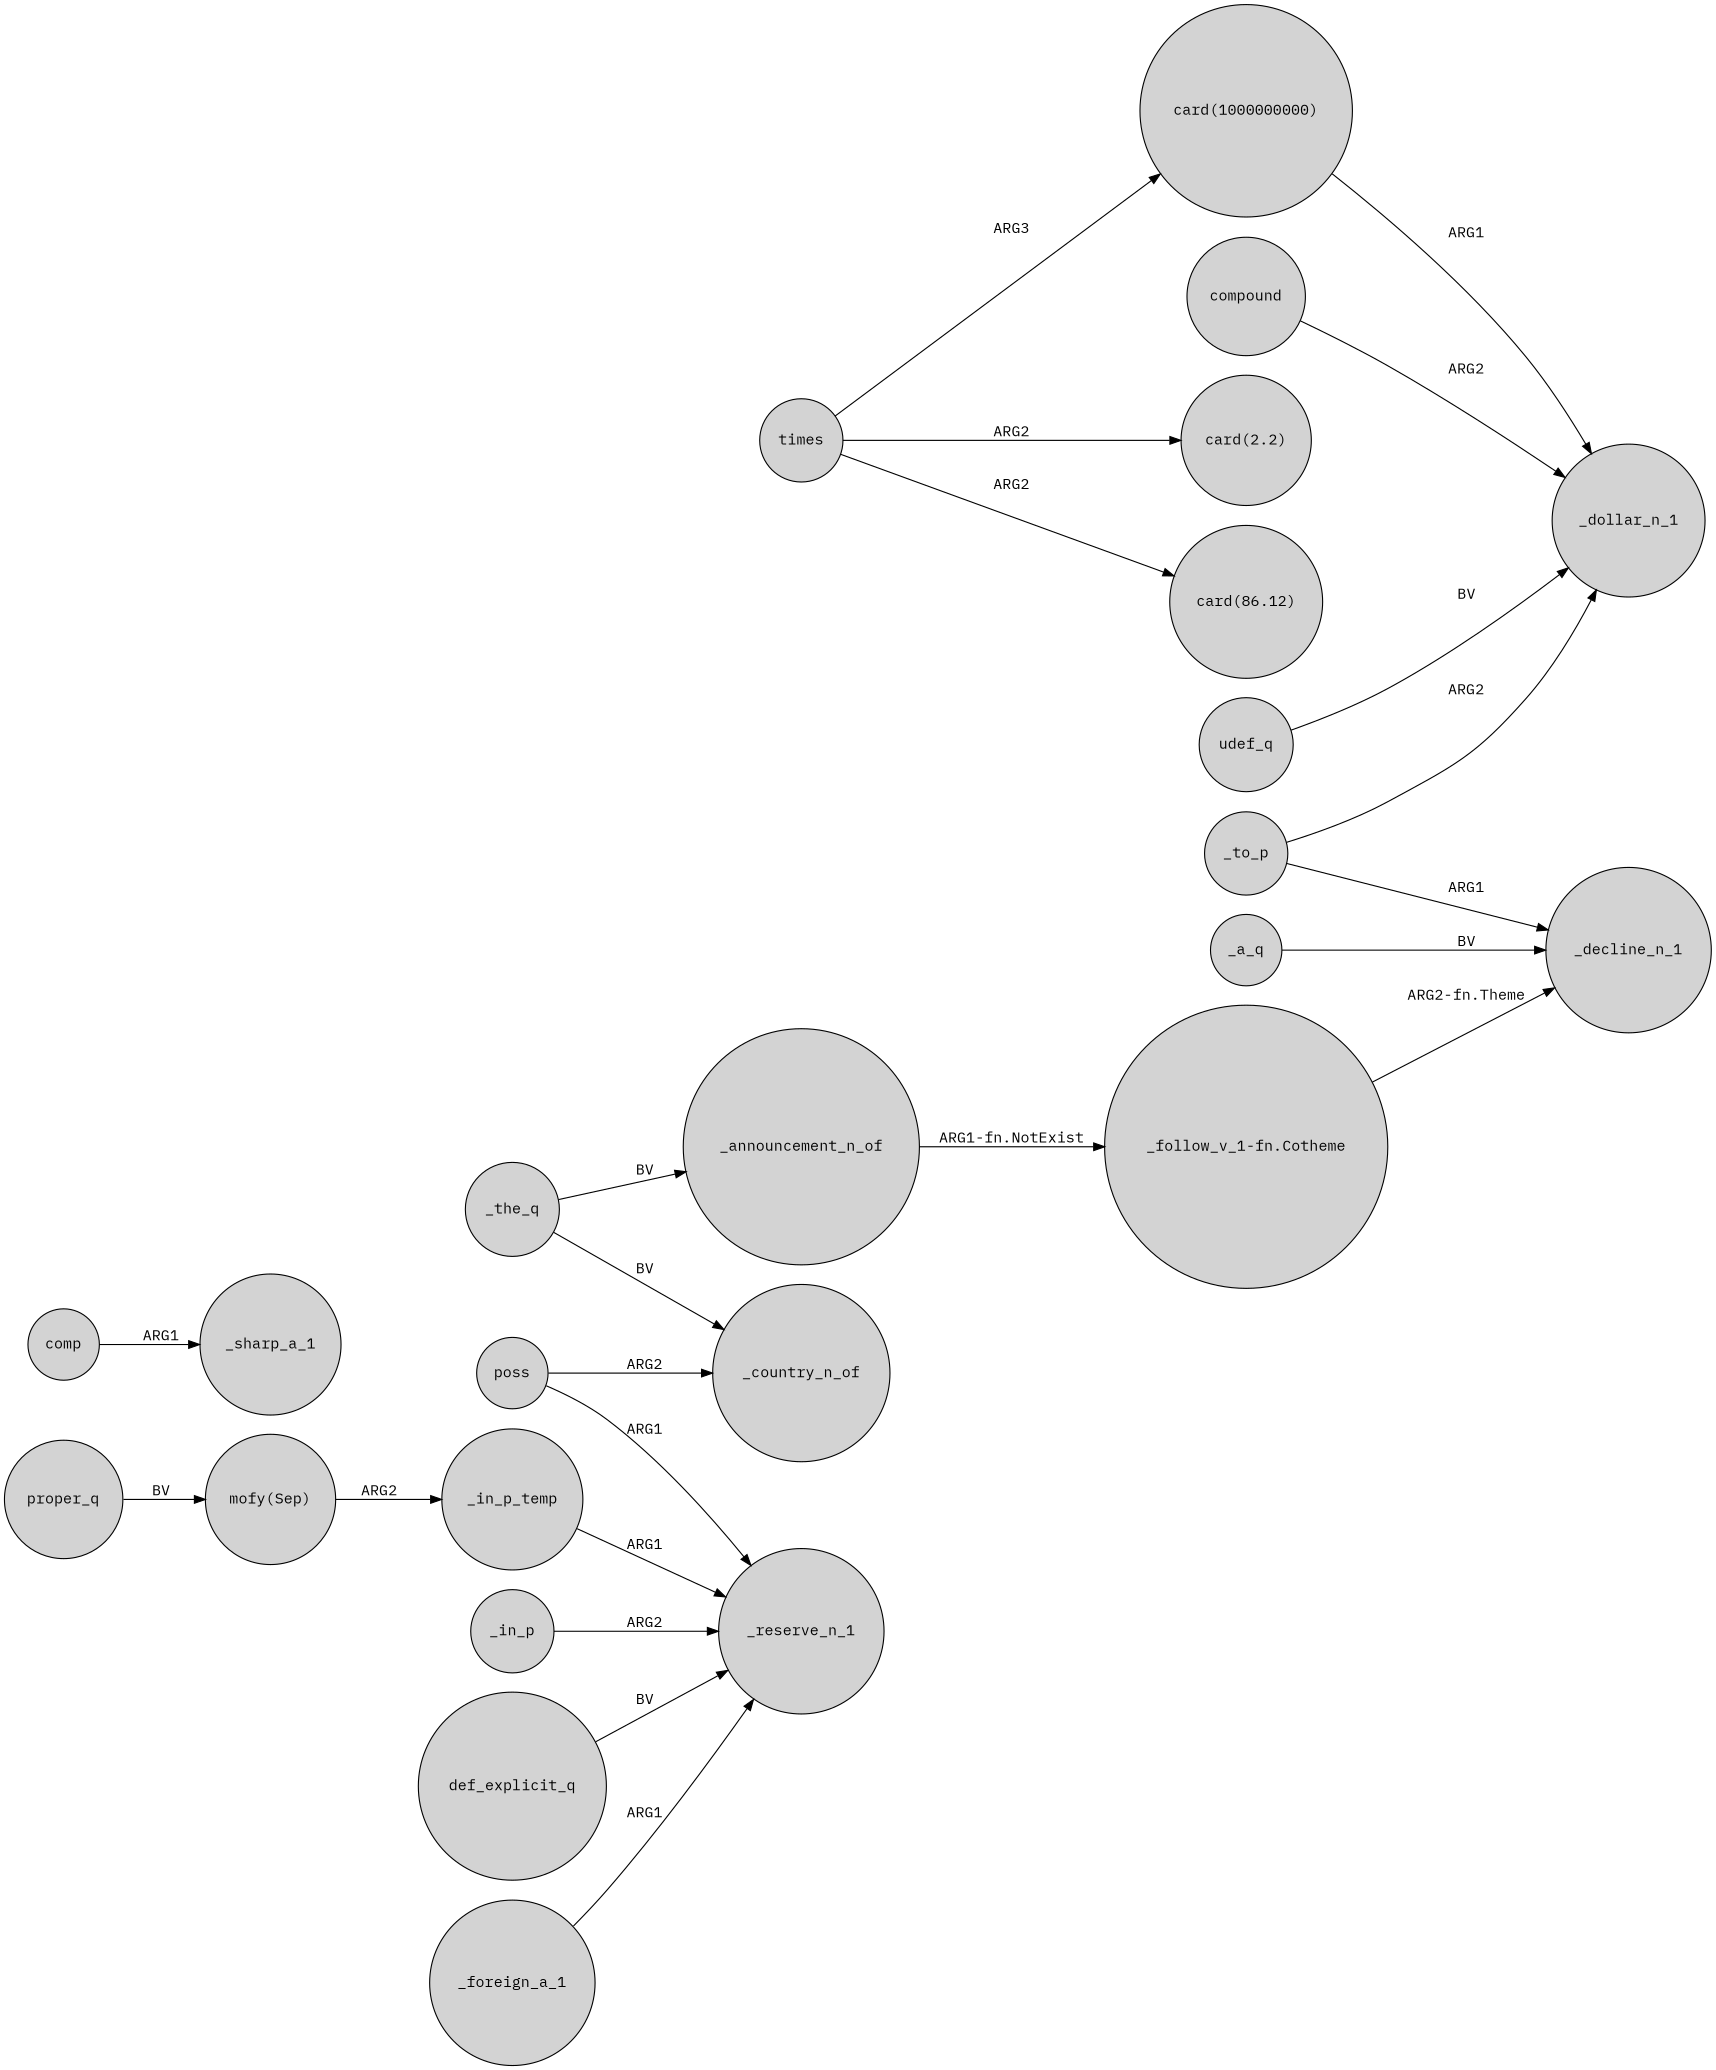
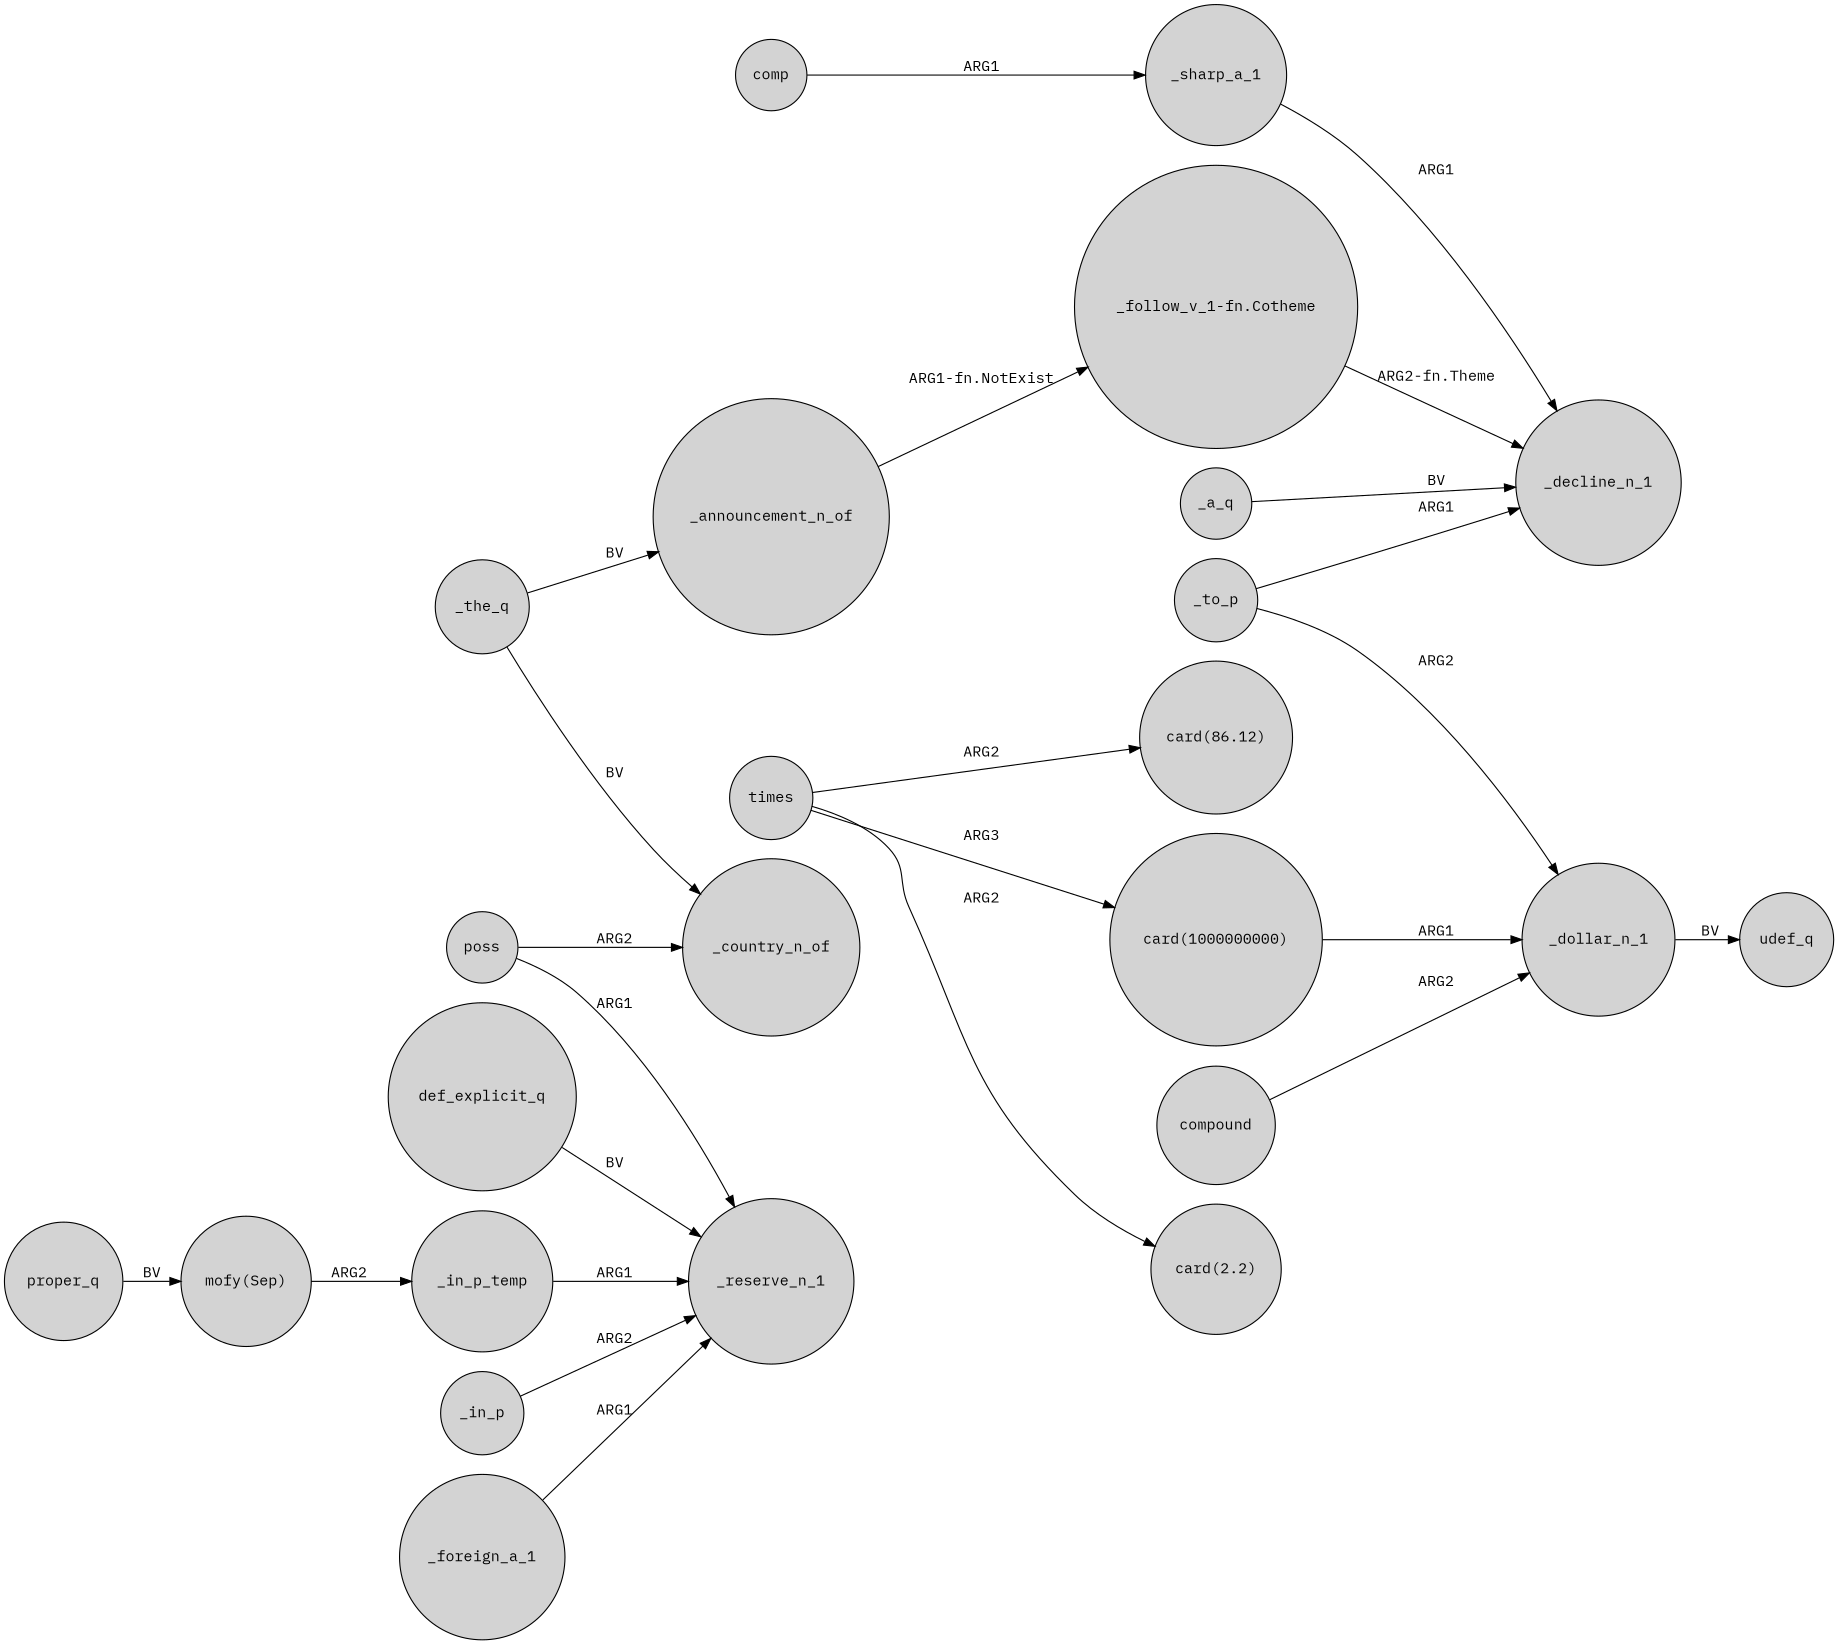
edge "_sharp_a_1" -> "_decline_n_1": added, label "ARG1"
edge "udef_q" -> "_dollar_n_1": reversed
